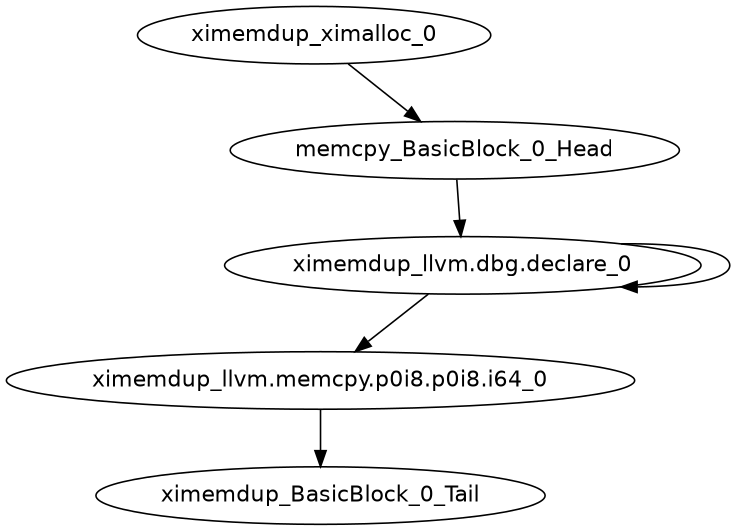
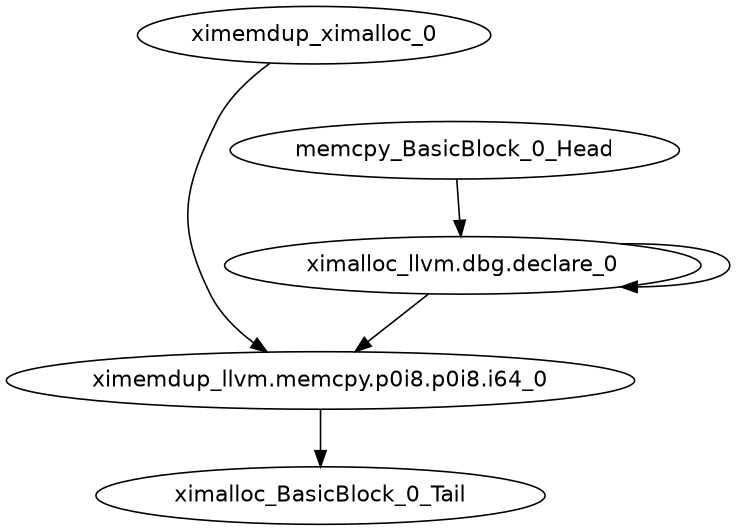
edge "ximemdup_ximalloc_0" -> "memcpy_BasicBlock_0_Head": now "ximemdup_ximalloc_0" -> "ximemdup_llvm.memcpy.p0i8.p0i8.i64_0"
node "ximemdup_llvm.dbg.declare_0": label "ximemdup_llvm.dbg.declare_0" -> "ximalloc_llvm.dbg.declare_0"
node "ximemdup_BasicBlock_0_Tail": label "ximemdup_BasicBlock_0_Tail" -> "ximalloc_BasicBlock_0_Tail"
